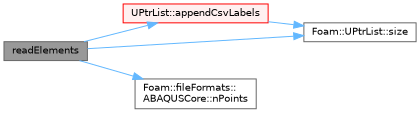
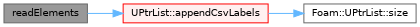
edge "readElements" -> "Foam::UPtrList::size": removed
node "Foam::fileFormats:: ABAQUSCore::nPoints": removed
